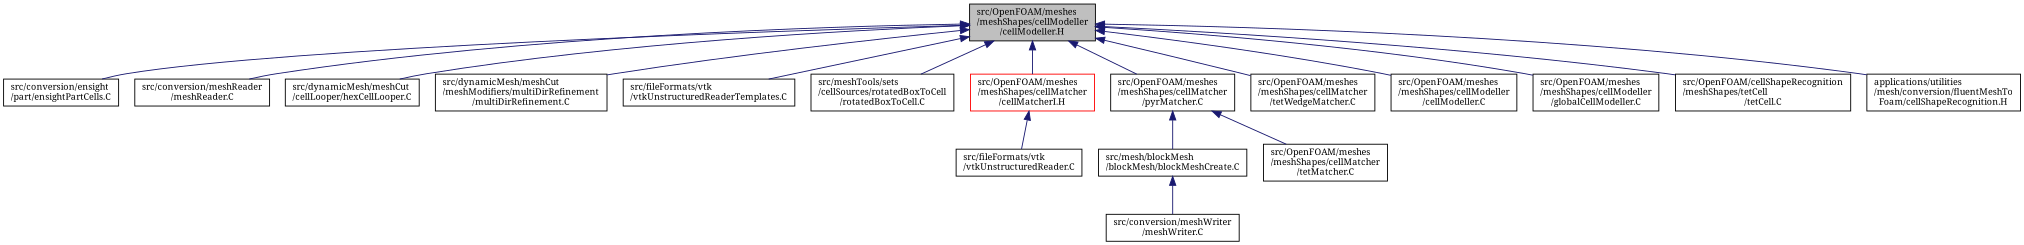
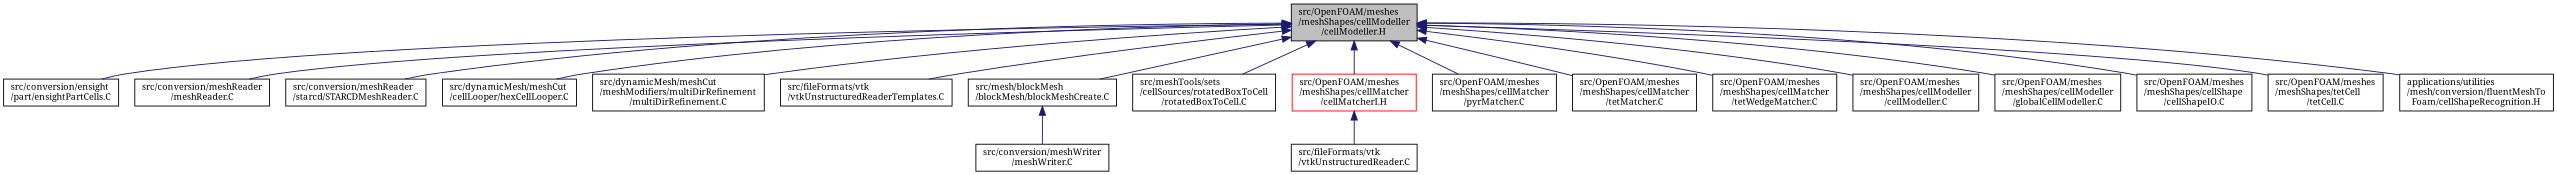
node "src/conversion/meshReader /starcd/STARCDMeshReader.C": added
node "src/OpenFOAM/cellShapeRecognition /meshShapes/tetCell /tetCell.C": label "src/OpenFOAM/cellShapeRecognition /meshShapes/tetCell /tetCell.C" -> "src/OpenFOAM/meshes /meshShapes/tetCell /tetCell.C"
node "src/OpenFOAM/meshes /meshShapes/cellShape /cellShapeIO.C": added
edge "src/OpenFOAM/meshes /meshShapes/cellMatcher /tetMatcher.C" -> "src/OpenFOAM/meshes /meshShapes/cellMatcher /pyrMatcher.C": now "src/OpenFOAM/meshes /meshShapes/cellMatcher /tetMatcher.C" -> "src/OpenFOAM/meshes /meshShapes/cellModeller /cellModeller.H"
edge "src/mesh/blockMesh /blockMesh/blockMeshCreate.C" -> "src/OpenFOAM/meshes /meshShapes/cellMatcher /pyrMatcher.C": now "src/mesh/blockMesh /blockMesh/blockMeshCreate.C" -> "src/OpenFOAM/meshes /meshShapes/cellModeller /cellModeller.H"
